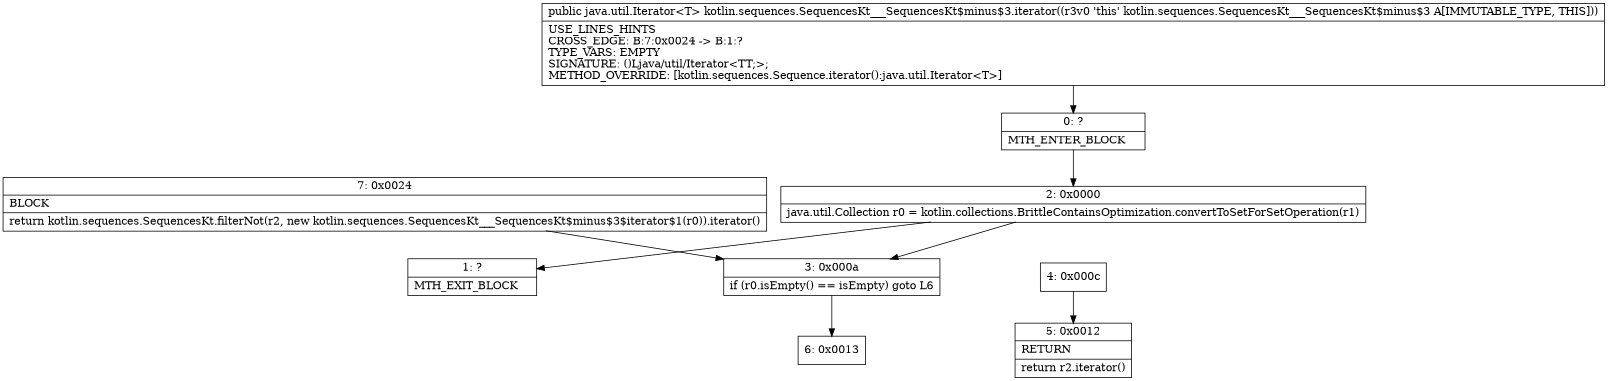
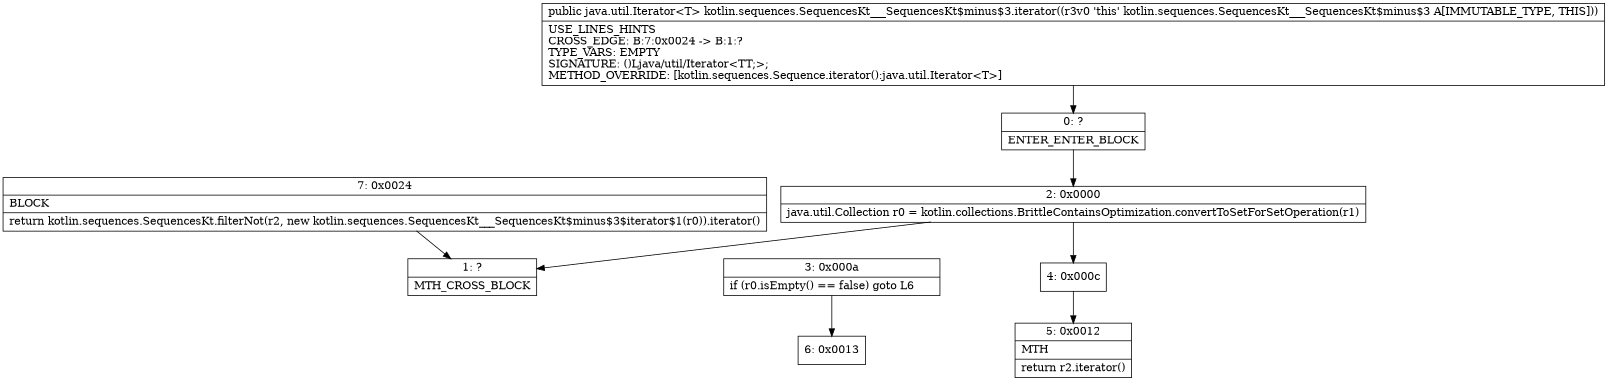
node "0: ?": text "MTH_ENTER_BLOCK" -> "ENTER_ENTER_BLOCK"
edge "2: 0x0000" -> "3: 0x000a": now "2: 0x0000" -> "4: 0x000c"
edge "7: 0x0024" -> "3: 0x000a": now "7: 0x0024" -> "1: ?"
node "1: ?": text "MTH_EXIT_BLOCK" -> "MTH_CROSS_BLOCK"
node "3: 0x000a": text "if (r0.isEmpty() == isEmpty) goto L6" -> "if (r0.isEmpty() == false) goto L6"
node "5: 0x0012": text "RETURN" -> "MTH"
